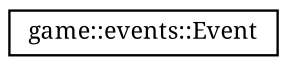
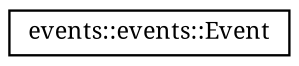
node "game::events::Event": label "game::events::Event" -> "events::events::Event"
